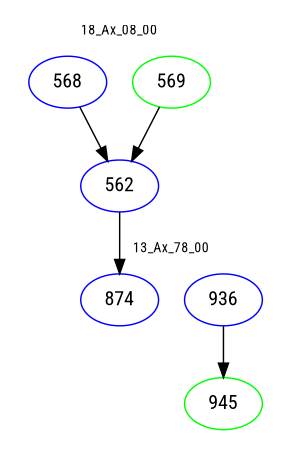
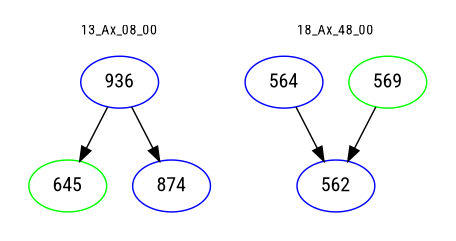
cluster "18_Ax_08_00": label "18_Ax_08_00" -> "18_Ax_48_00"
node "568": label "568" -> "564"
edge "562" -> "874": now "936" -> "874"
cluster "13_Ax_78_00": label "13_Ax_78_00" -> "13_Ax_08_00"
node "945": label "945" -> "645"
